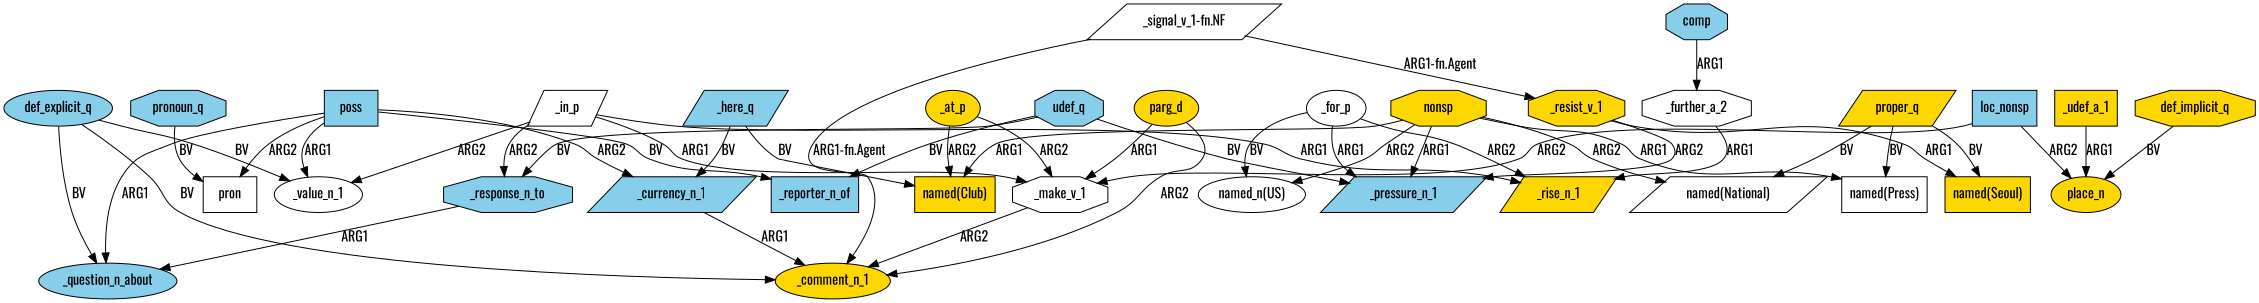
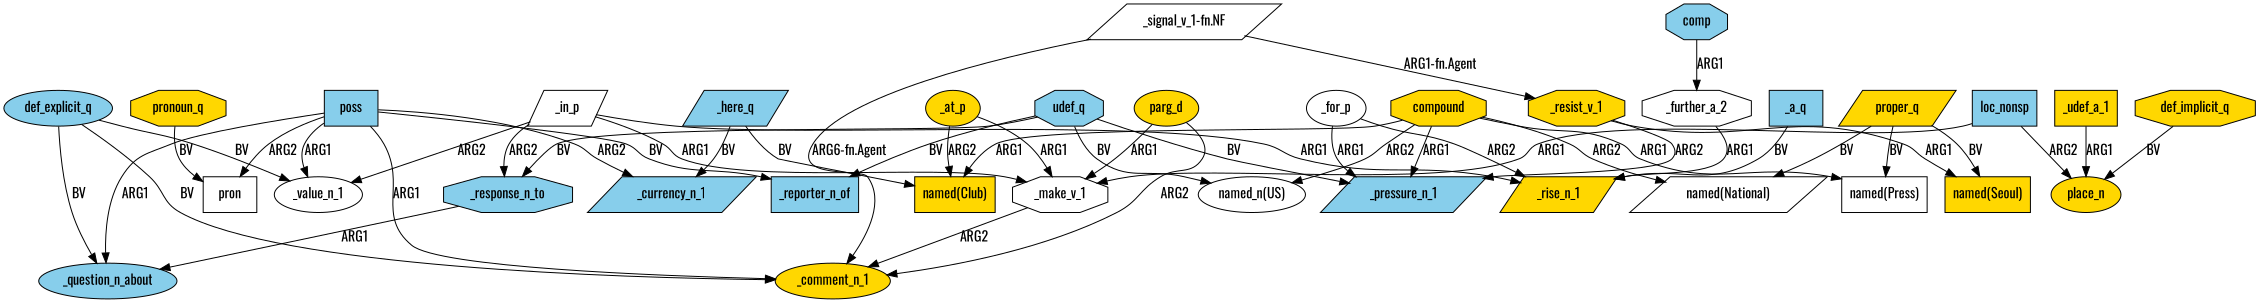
node "pronoun_q": fillcolor skyblue -> gold
node "nonsp": label "nonsp" -> "compound"
node "_a_q": added
edge "_for_p" -> "named_n(US)": now "udef_q" -> "named_n(US)"
edge "_signal_v_1-fn.NF" -> "_comment_n_1": label "ARG1-fn.Agent" -> "ARG6-fn.Agent"
edge "_at_p" -> "_make_v_1": label "ARG2" -> "ARG1"
edge "loc_nonsp" -> "_make_v_1": label "ARG2" -> "ARG1"
edge "_currency_n_1" -> "_comment_n_1": now "poss" -> "_comment_n_1"
